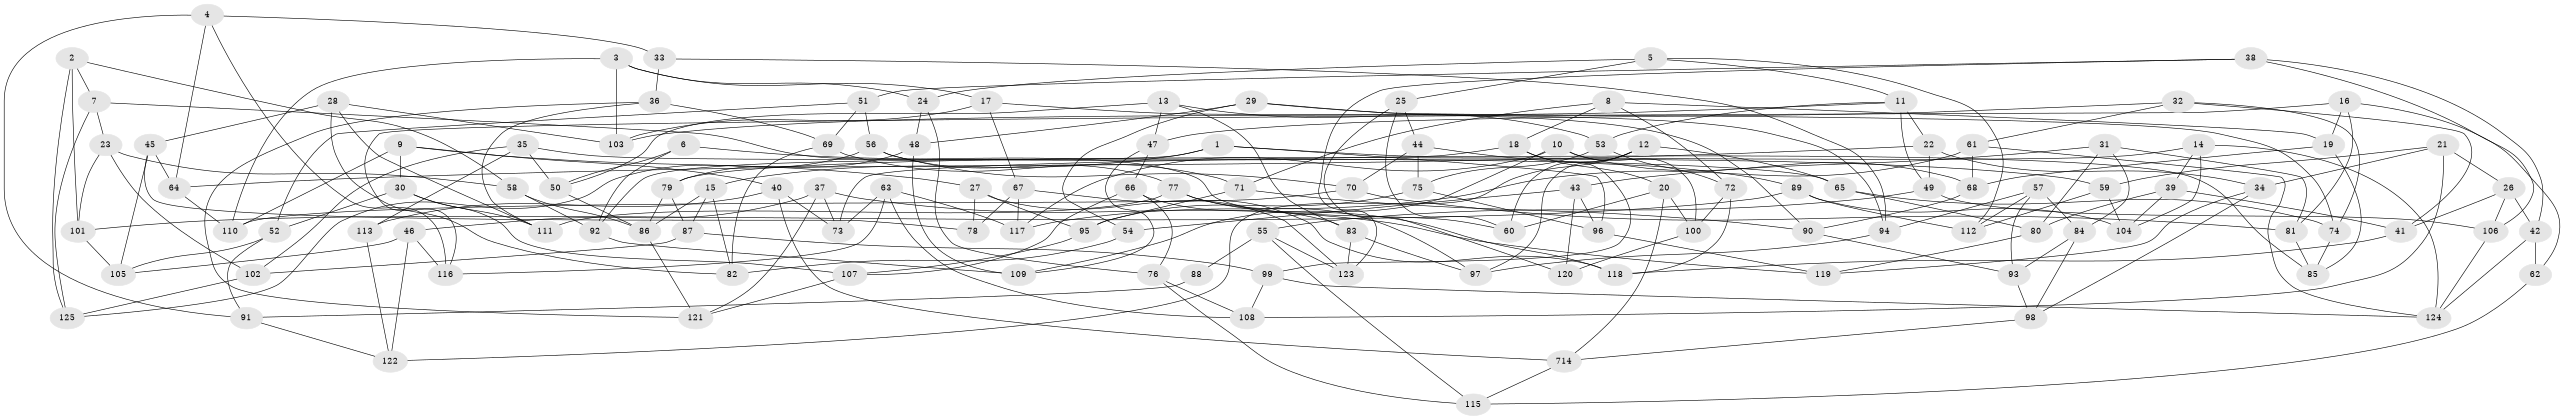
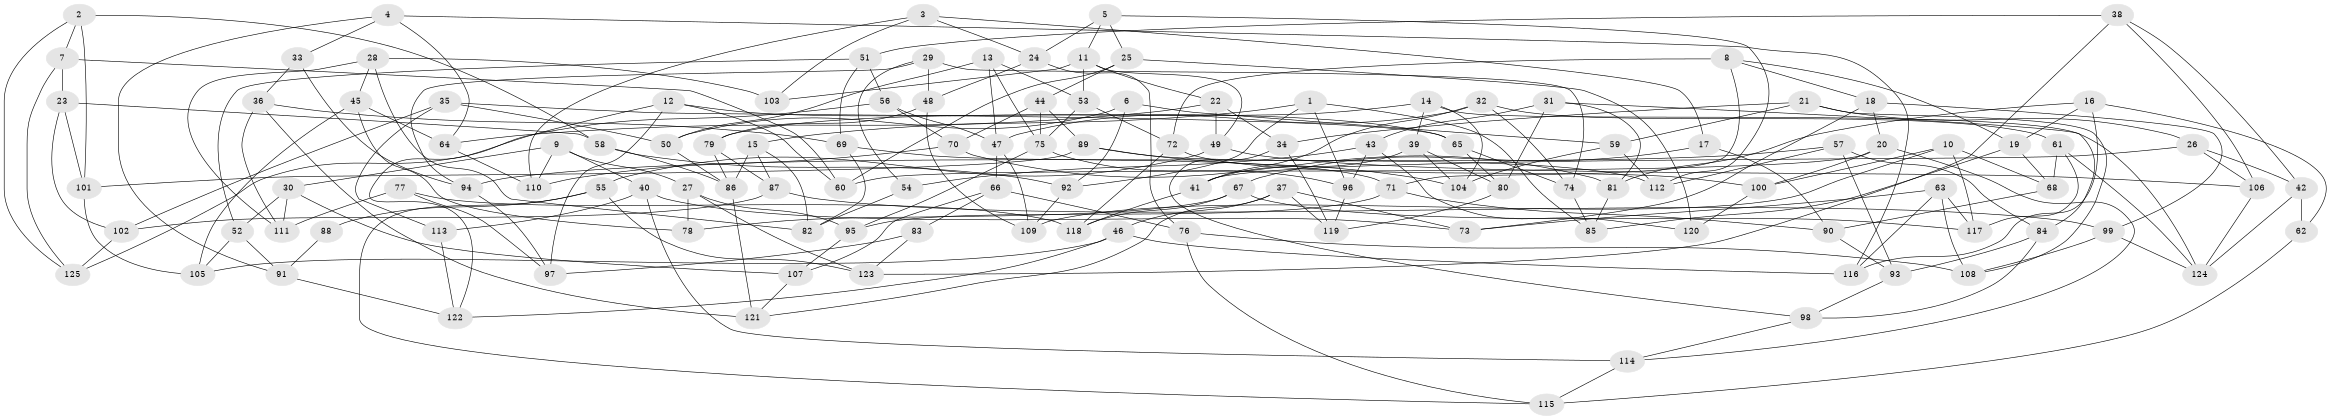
edge "17" -- "103": removed
edge "13" -- "83": now "13" -- "75"
edge "56" -- "77": now "56" -- "47"
node "714": label "714" -> "114"
